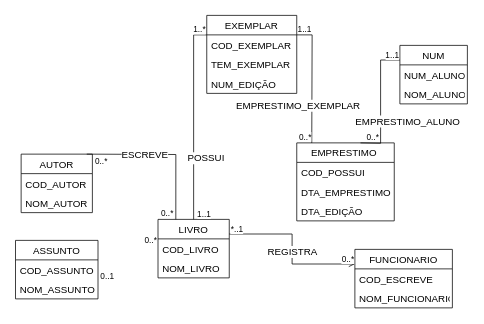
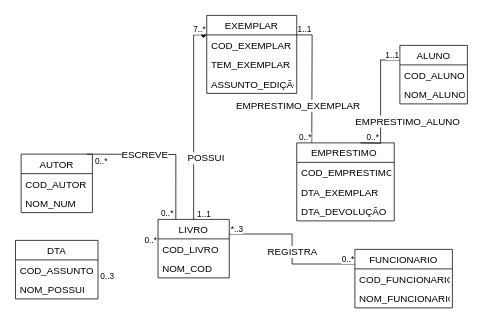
node "1..*": label "1..*" -> "7..*"
edge "EXEMPLAR" -- "LIVRO": arrowhead none -> diamond
node "NUM": label "NUM" -> "ALUNO"
node "NUM_ALUNO": label "NUM_ALUNO" -> "COD_ALUNO"
node "NUM_EDIÇÃO": label "NUM_EDIÇÃO" -> "ASSUNTO_EDIÇÃO"
node "COD_POSSUI": label "COD_POSSUI" -> "COD_EMPRESTIMO"
node "DTA_EMPRESTIMO": label "DTA_EMPRESTIMO" -> "DTA_EXEMPLAR"
node "NOM_AUTOR": label "NOM_AUTOR" -> "NOM_NUM"
node "DTA_EDIÇÃO": label "DTA_EDIÇÃO" -> "DTA_DEVOLUÇÃO"
node "*..1": label "*..1" -> "*..3"
node "ASSUNTO": label "ASSUNTO" -> "DTA"
edge "LIVRO" -> "FUNCIONARIO": arrowhead open -> none
node "NOM_LIVRO": label "NOM_LIVRO" -> "NOM_COD"
node "0..1": label "0..1" -> "0..3"
node "COD_ESCREVE": label "COD_ESCREVE" -> "COD_FUNCIONARIO"
node "NOM_ASSUNTO": label "NOM_ASSUNTO" -> "NOM_POSSUI"
